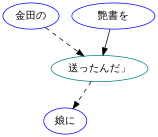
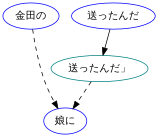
node "艶書を": label "艶書を" -> "送ったんだ"
edge "金田の" -> "送ったんだ」": now "金田の" -> "娘に"
